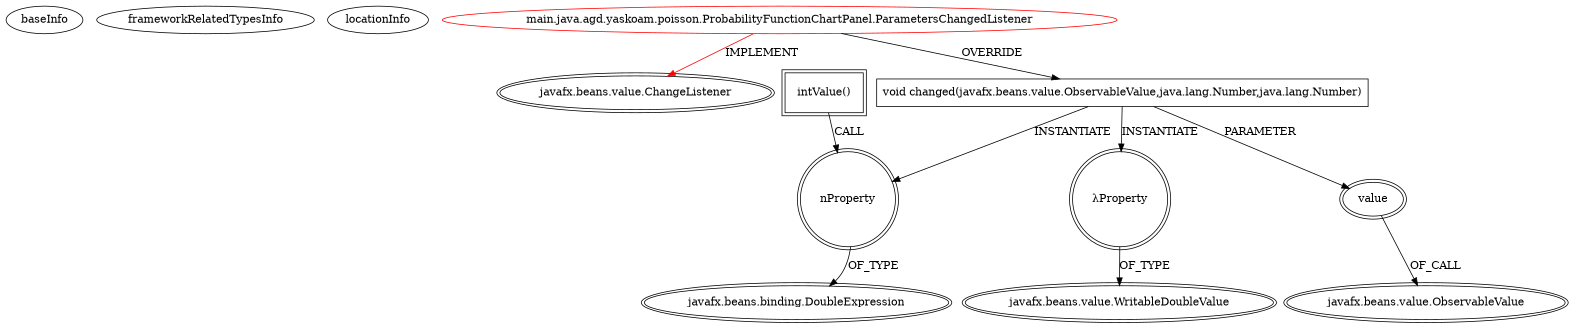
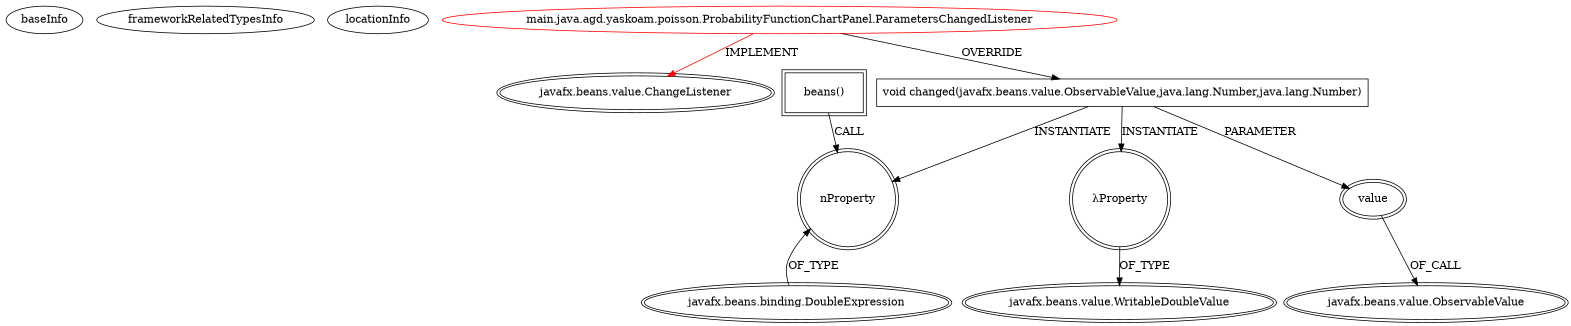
node "intValue()": label "intValue()" -> "beans()"
edge "nProperty" -> "javafx.beans.binding.DoubleExpression": reversed
